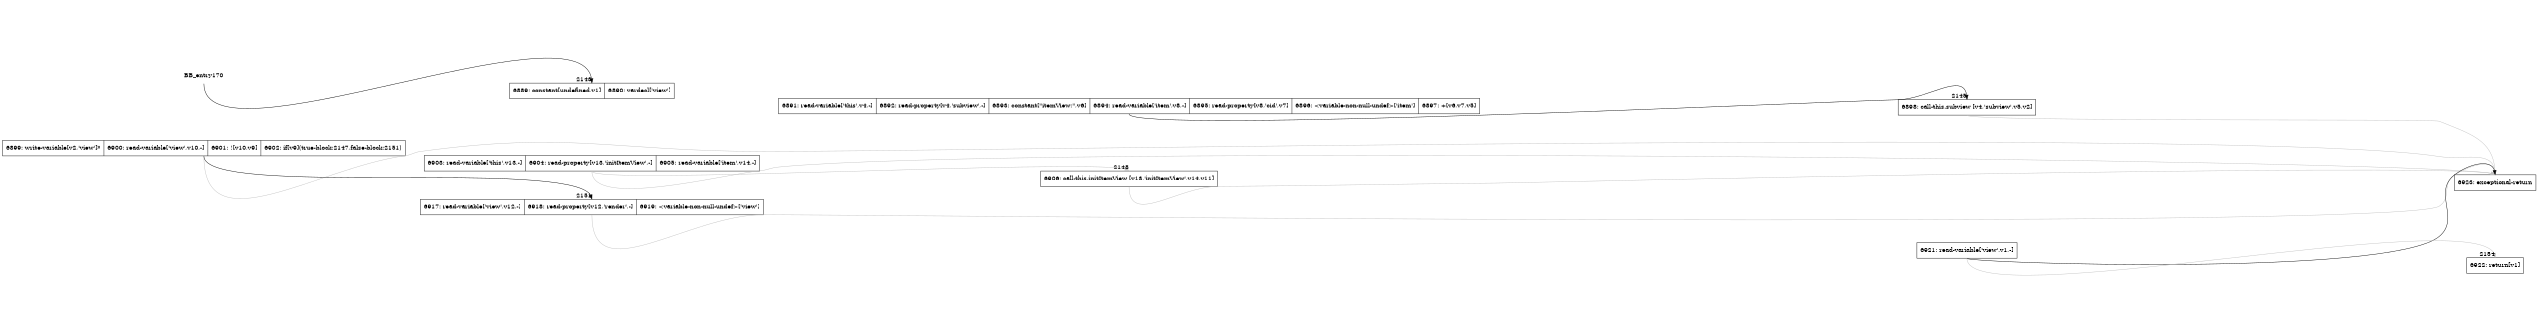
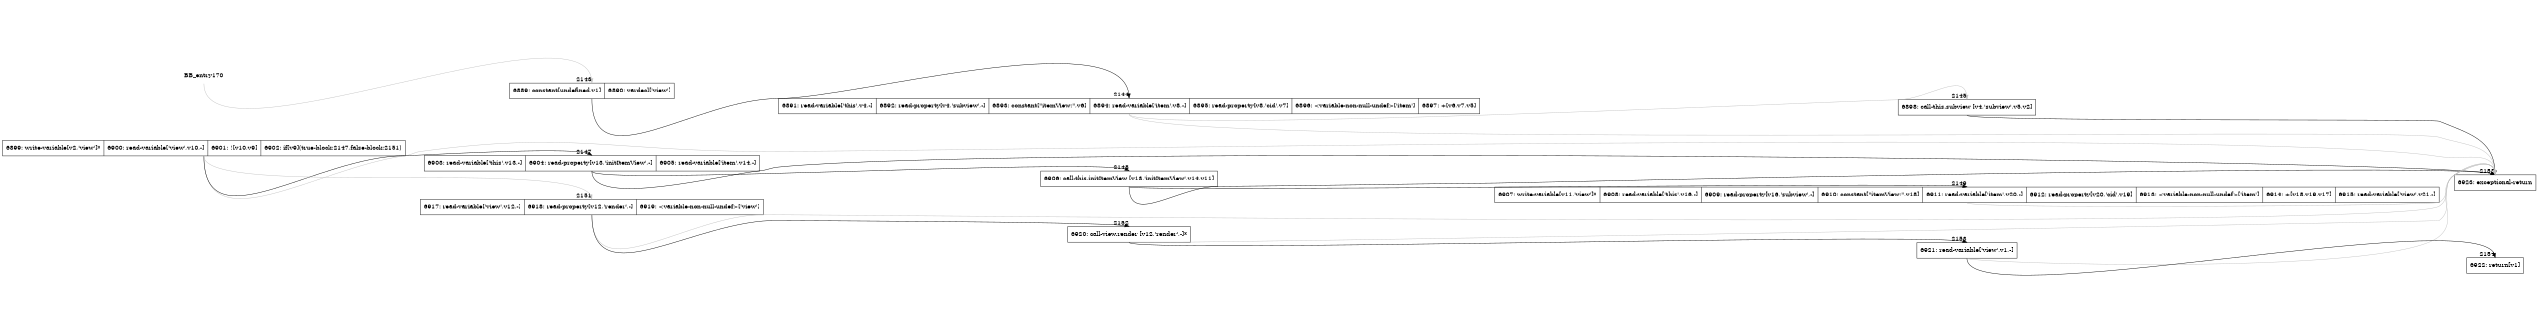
edge "BB_entry170" -> "6889: constant[undefined,v1]": color black -> gray
edge "6889: constant[undefined,v1]" -> "6891: read-variable['this',v4,-]": added
edge "6891: read-variable['this',v4,-]" -> "6898: call-this.subview [v4,'subview',v5,v2]": color black -> gray
edge "6898: call-this.subview [v4,'subview',v5,v2]" -> "6923: exceptional-return": color gray -> black
edge "6891: read-variable['this',v4,-]" -> "6923: exceptional-return": added
edge "6903: read-variable['this',v13,-]" -> "6923: exceptional-return": color gray -> black
edge "6899: write-variable[v2,'view']*" -> "6903: read-variable['this',v13,-]": added
edge "6903: read-variable['this',v13,-]" -> "6906: call-this.initItemView [v13,'initItemView',v14,v11]": color gray -> black
edge "6906: call-this.initItemView [v13,'initItemView',v14,v11]" -> "6923: exceptional-return": color gray -> black
edge "6899: write-variable[v2,'view']*" -> "6917: read-variable['view',v12,-]": color black -> gray
node "6907: write-variable[v11,'view']*": added
node "6920: call-view.render [v12,'render',-]*": added
edge "6921: read-variable['view',v1,-]" -> "6922: return[v1]": color gray -> black
edge "6921: read-variable['view',v1,-]" -> "6923: exceptional-return": color black -> gray
